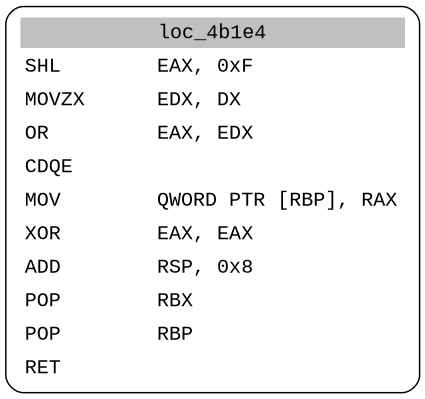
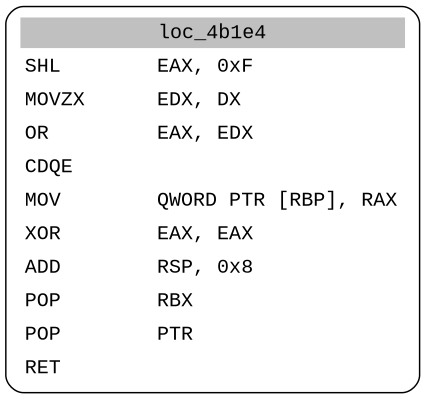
node "loc_4b1e4": text "POP        RBP" -> "POP        PTR"
